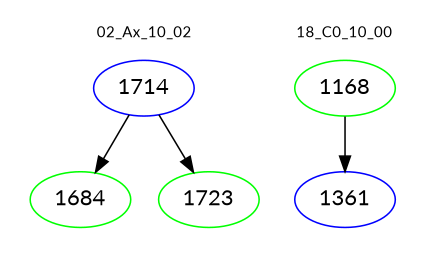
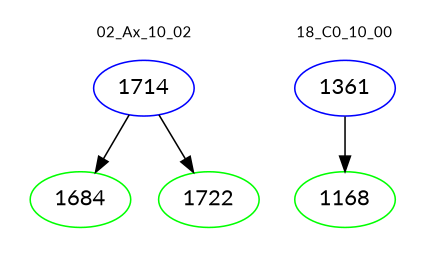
edge "1168" -> "1361": reversed
node "1723": label "1723" -> "1722"
